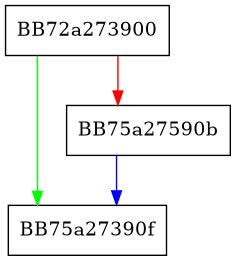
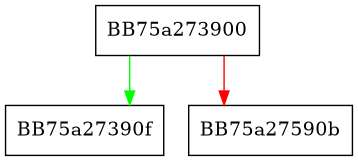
node "BB72a273900": label "BB72a273900" -> "BB75a273900"
edge "BB75a27590b" -> "BB75a27390f": removed
